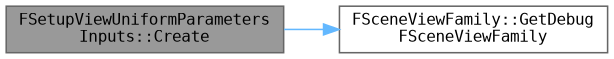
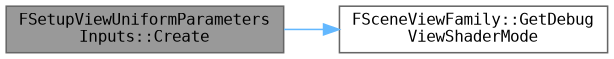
node "FSceneViewFamily::GetDebug FSceneViewFamily": label "FSceneViewFamily::GetDebug FSceneViewFamily" -> "FSceneViewFamily::GetDebug ViewShaderMode"
